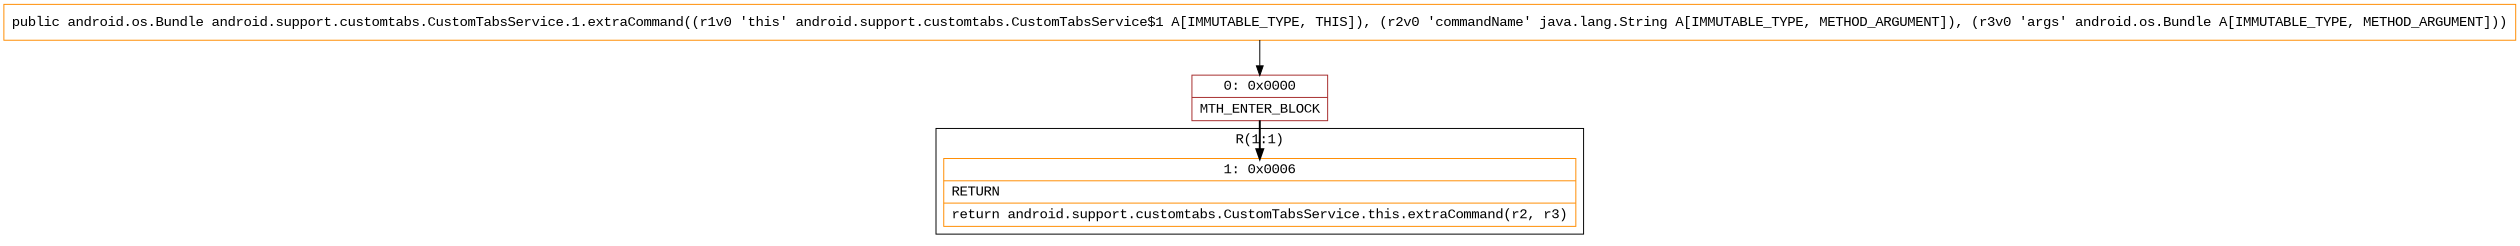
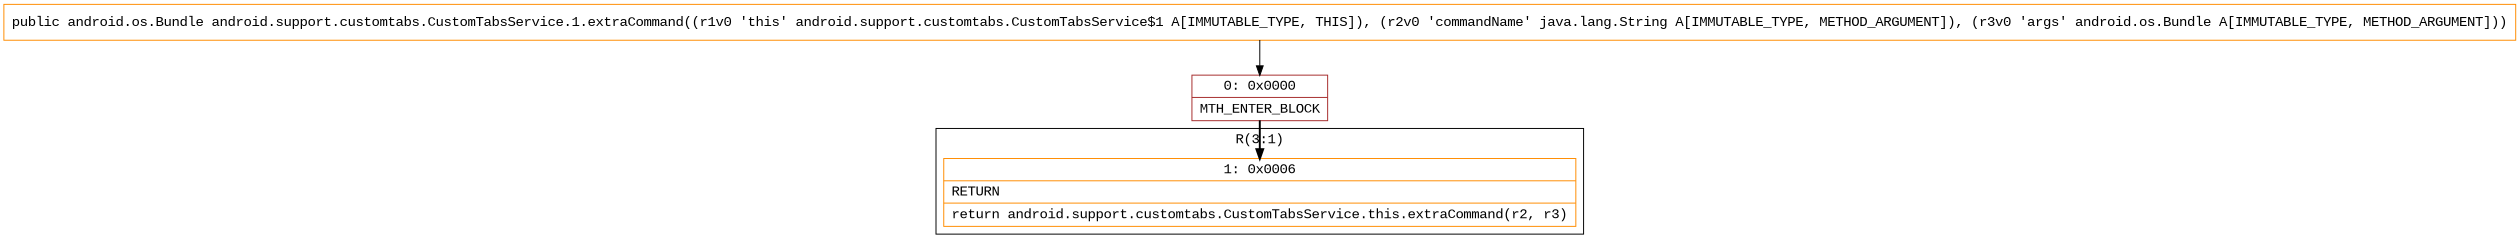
cluster "R(1:1)": label "R(1:1)" -> "R(3:1)"
